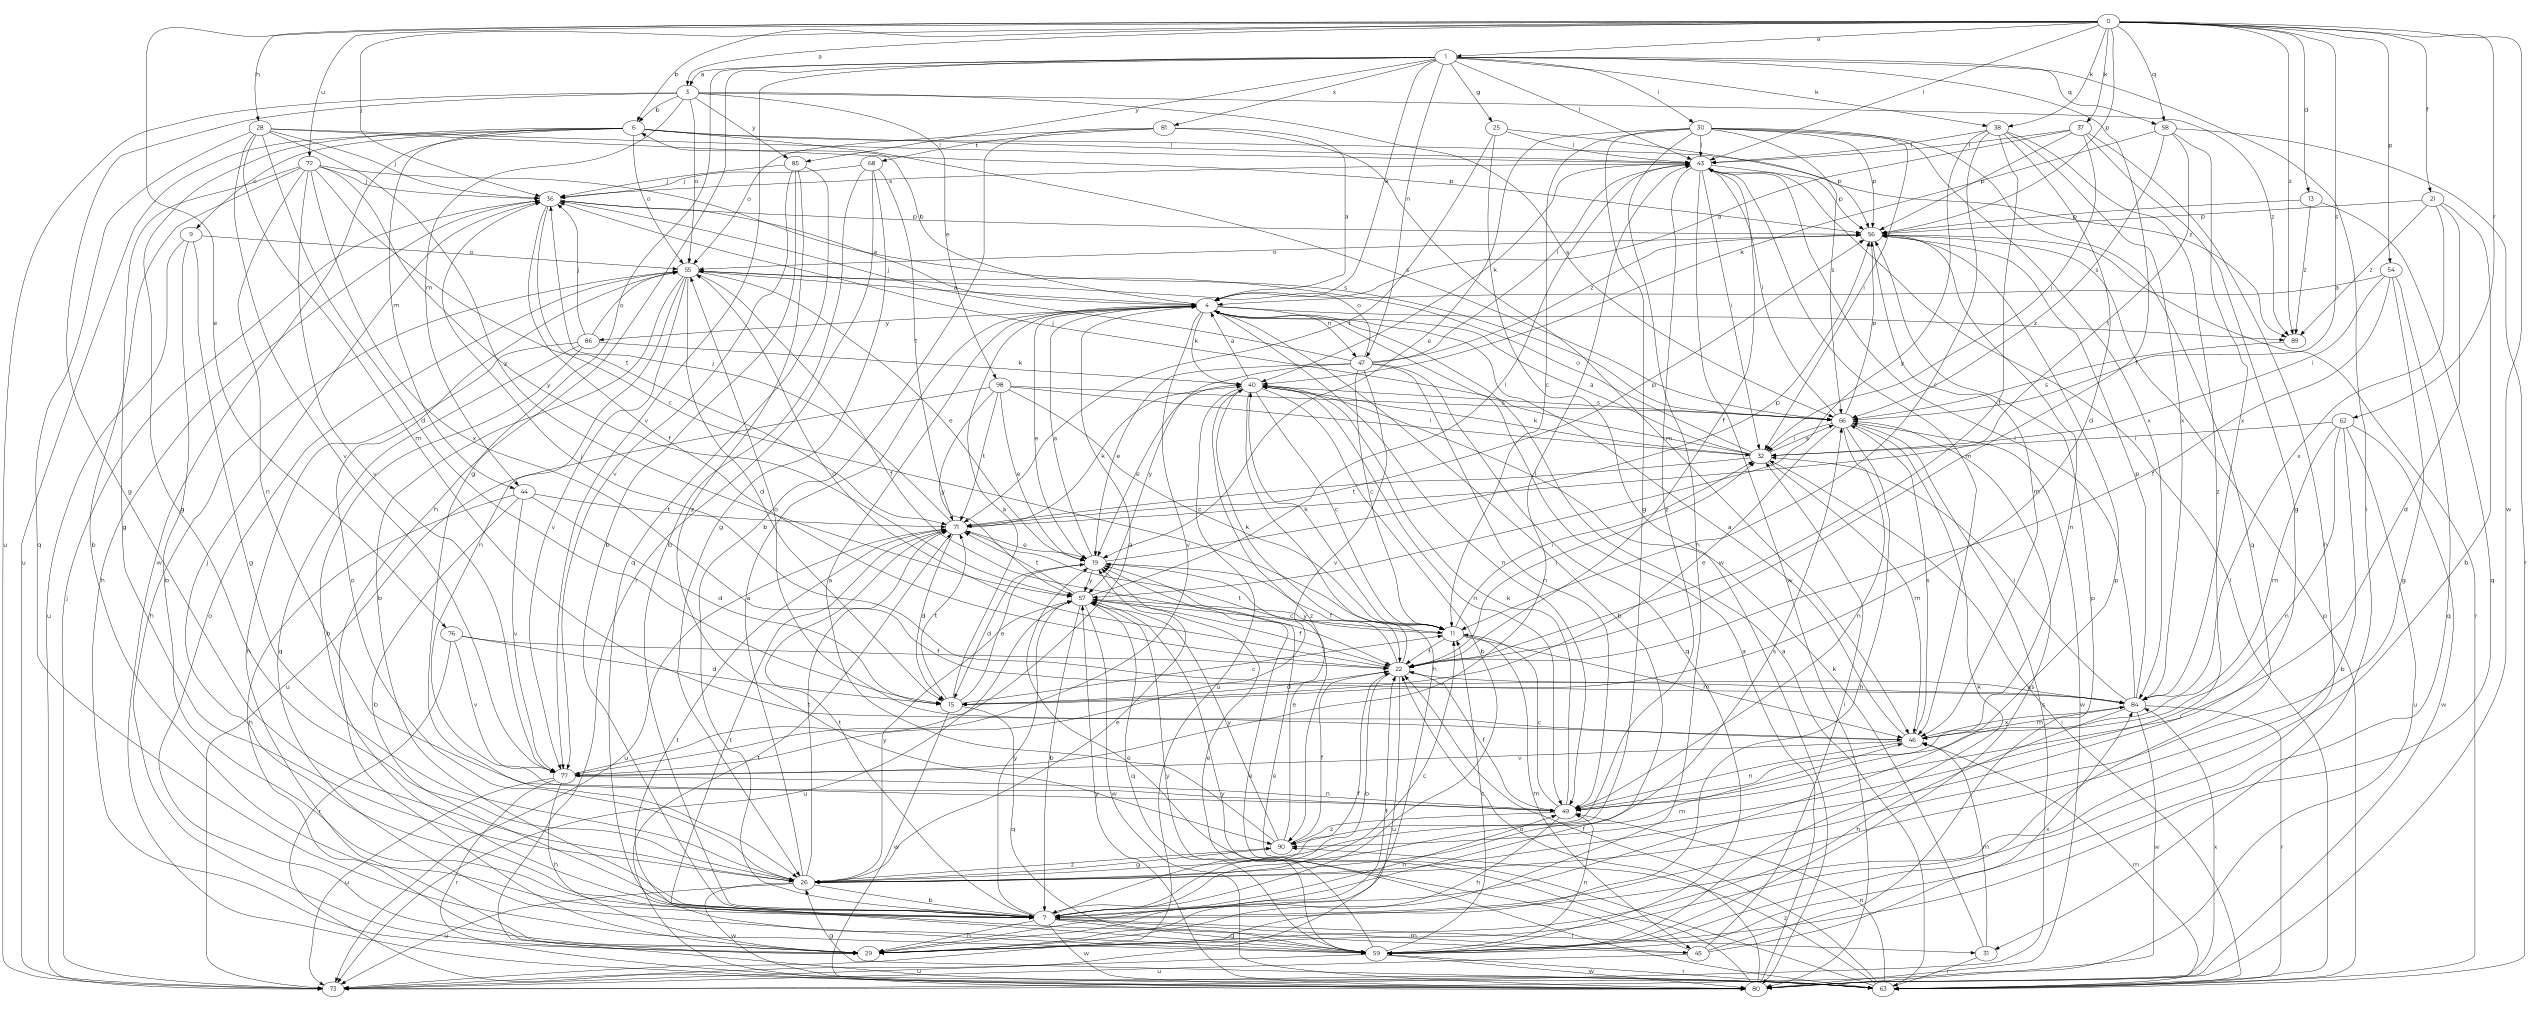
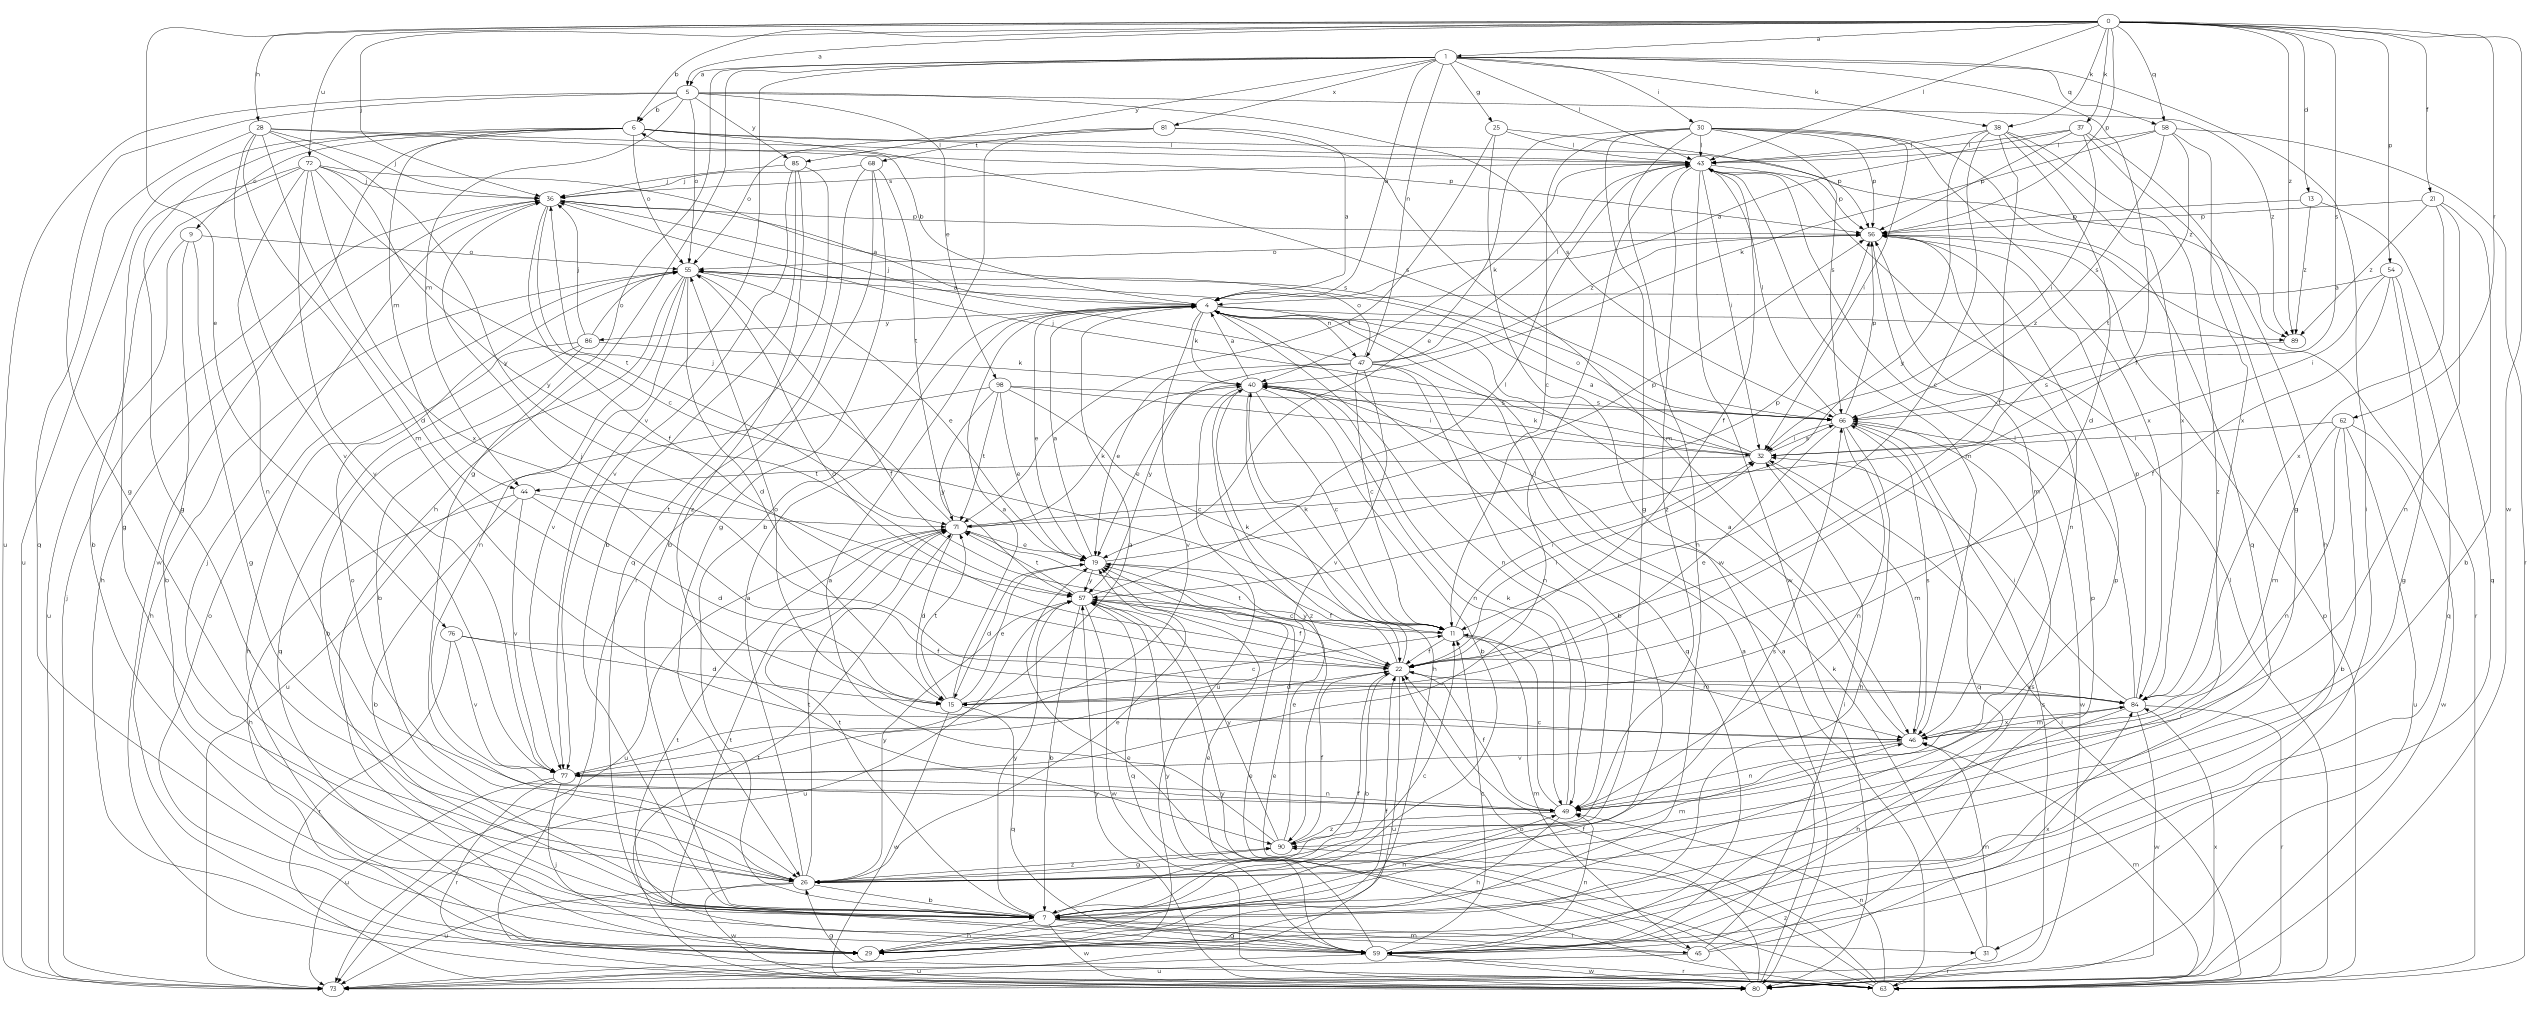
node "3": label "3" -> "5"
edge "58" -> "43": added, label "l"
edge "32" -> "71": now "32" -> "44"
edge "21" -> "49": label "d" -> "n"
edge "66" -> "59": label "k" -> "q"
edge "77" -> "29": label "h" -> "j"
